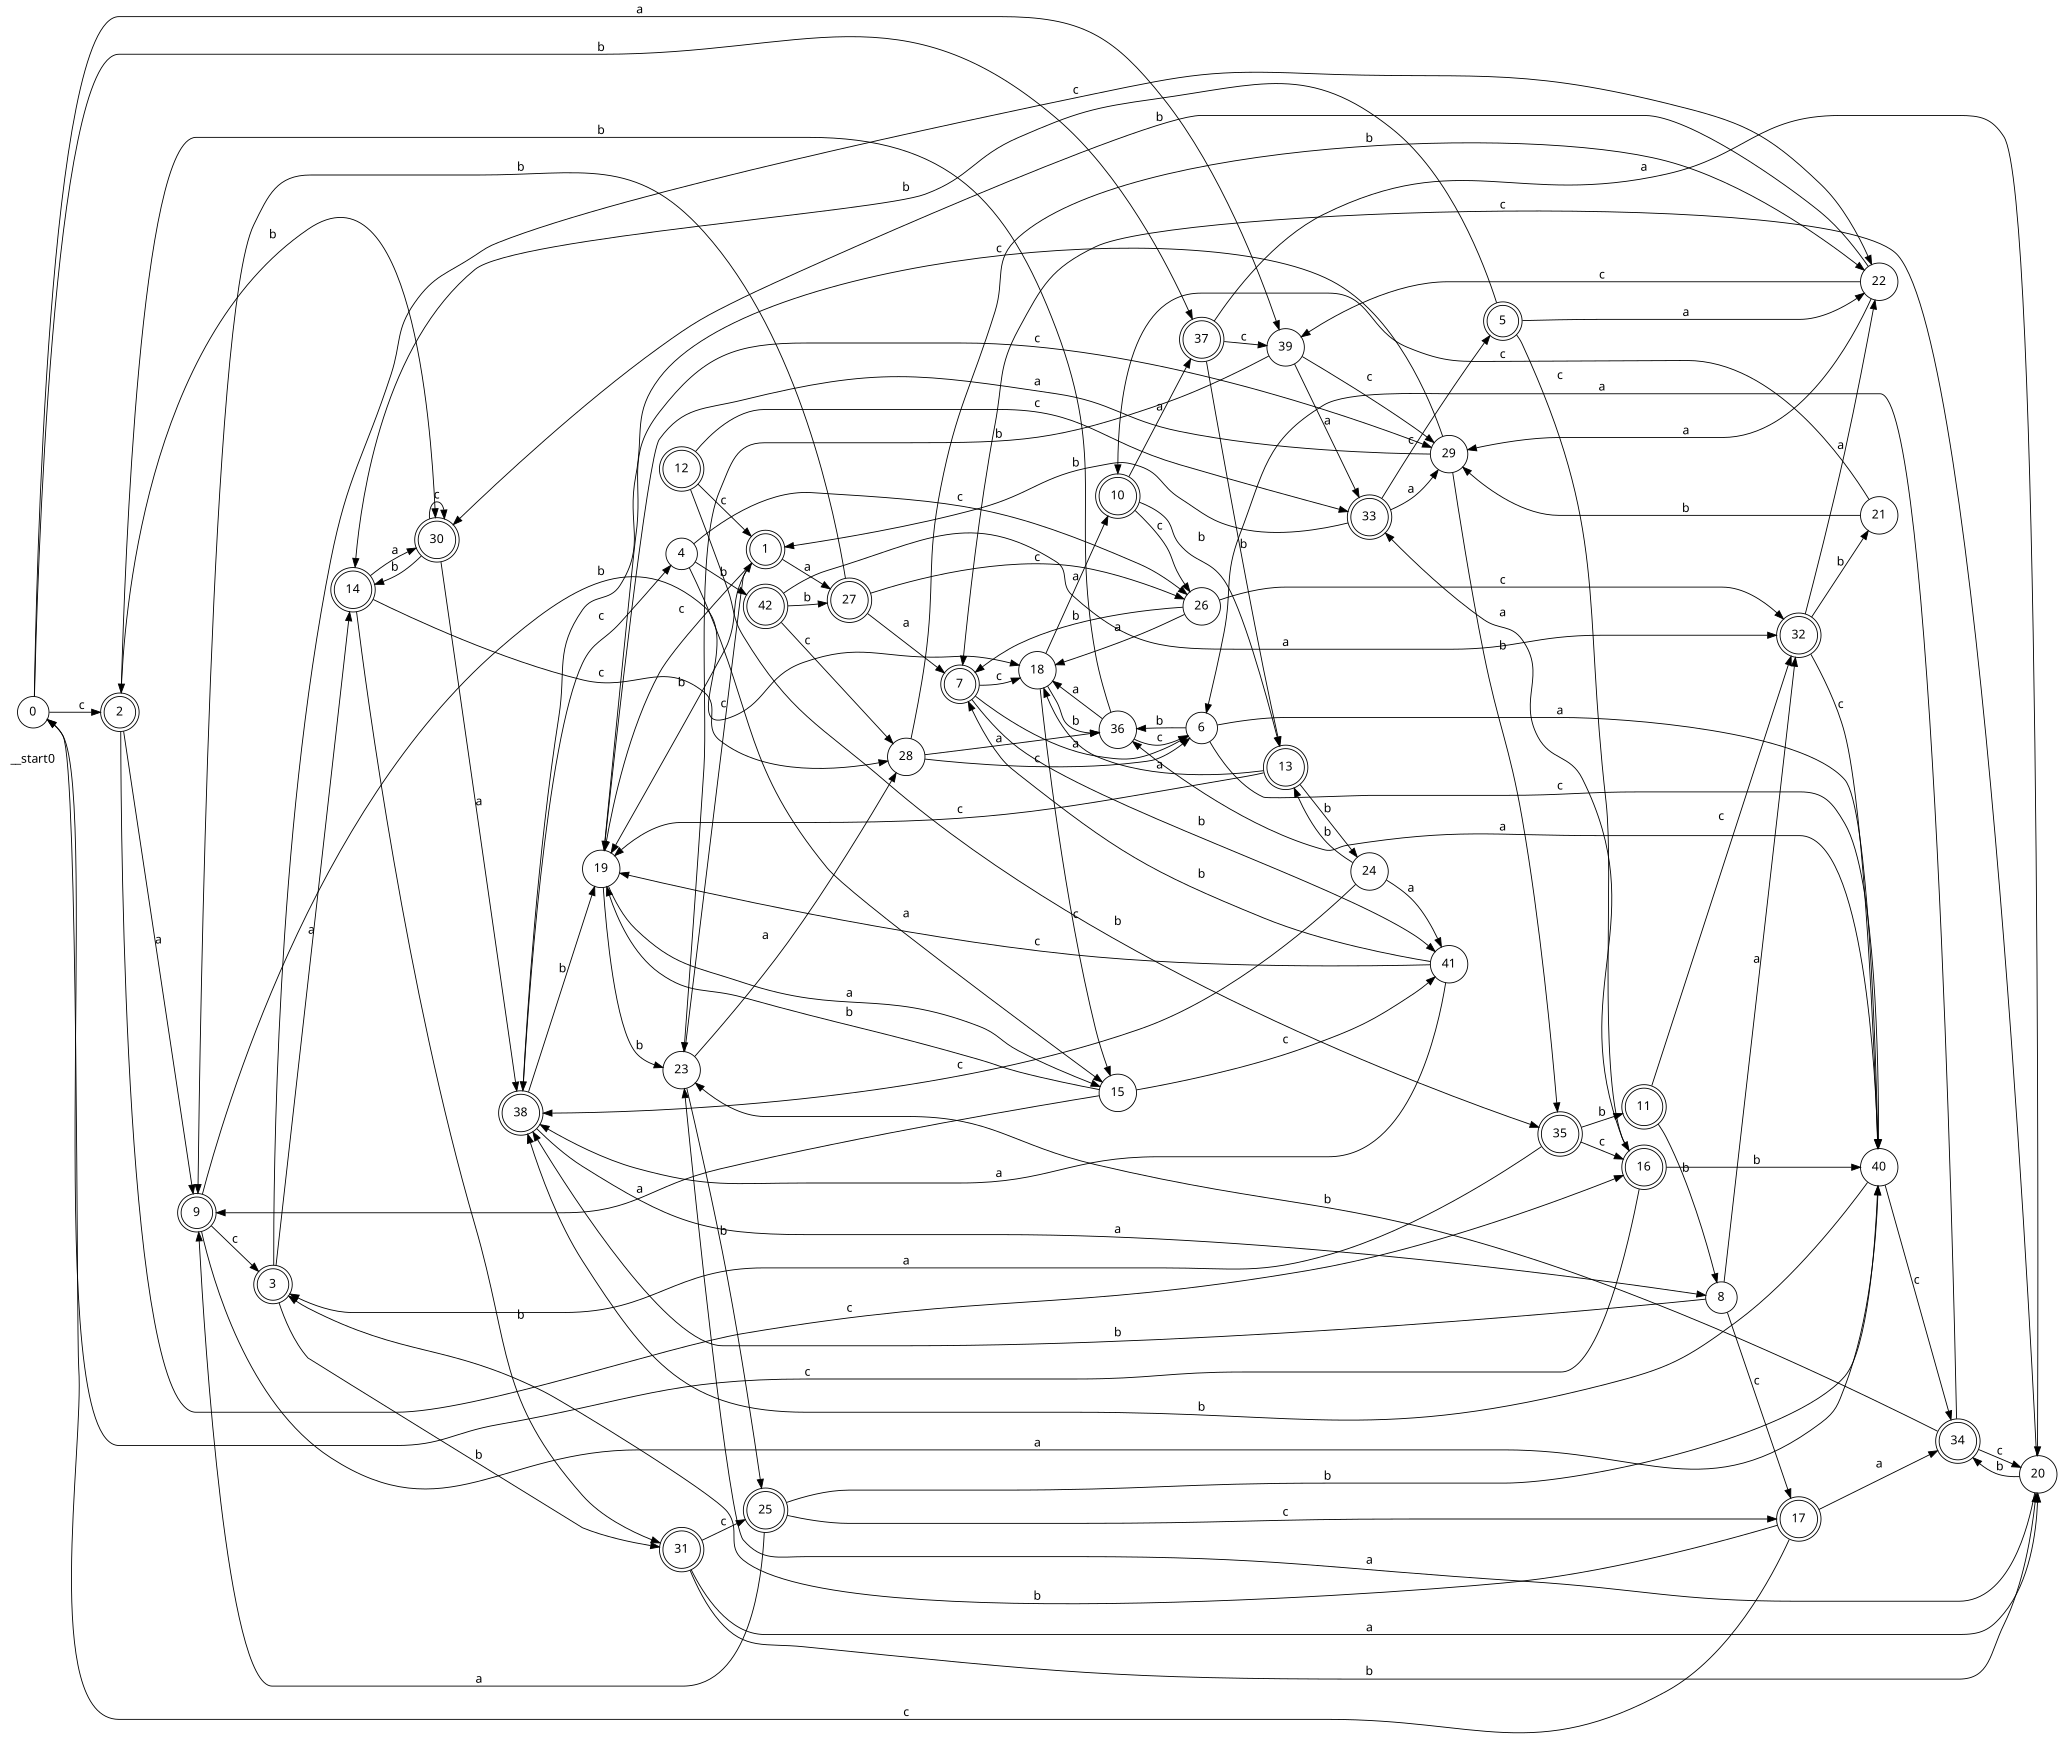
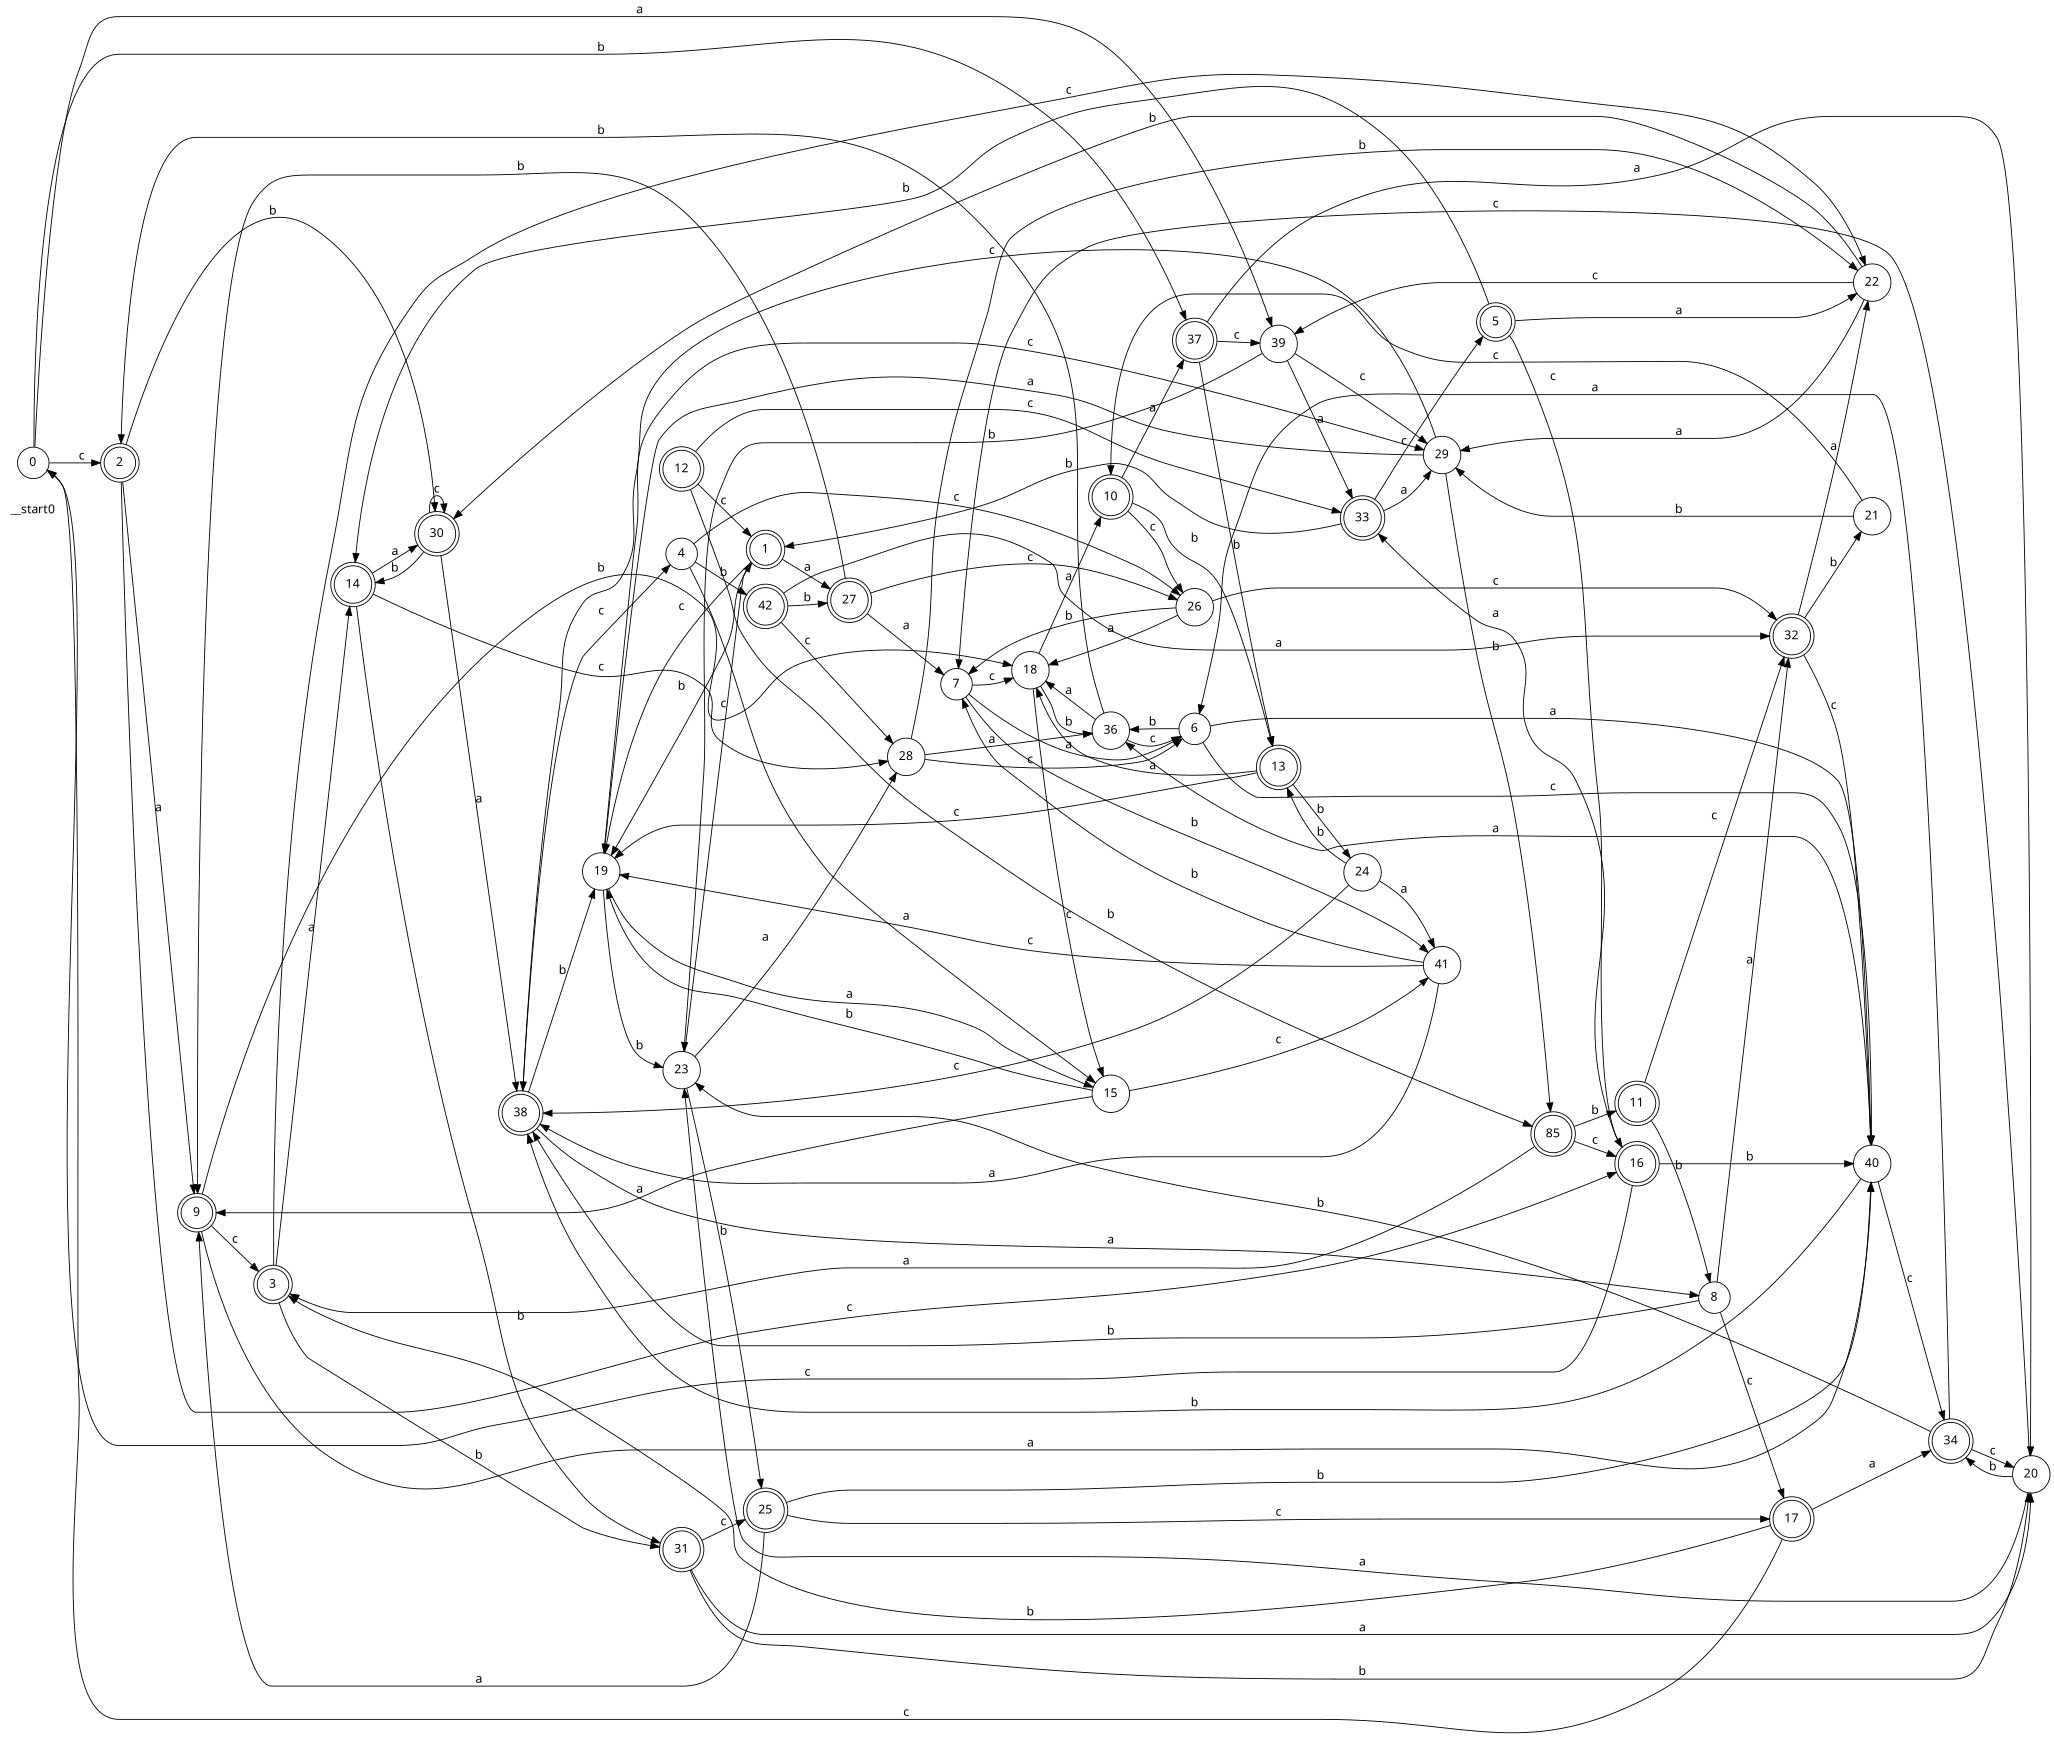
node "7": shape doublecircle -> circle
node "35": label "35" -> "85"
